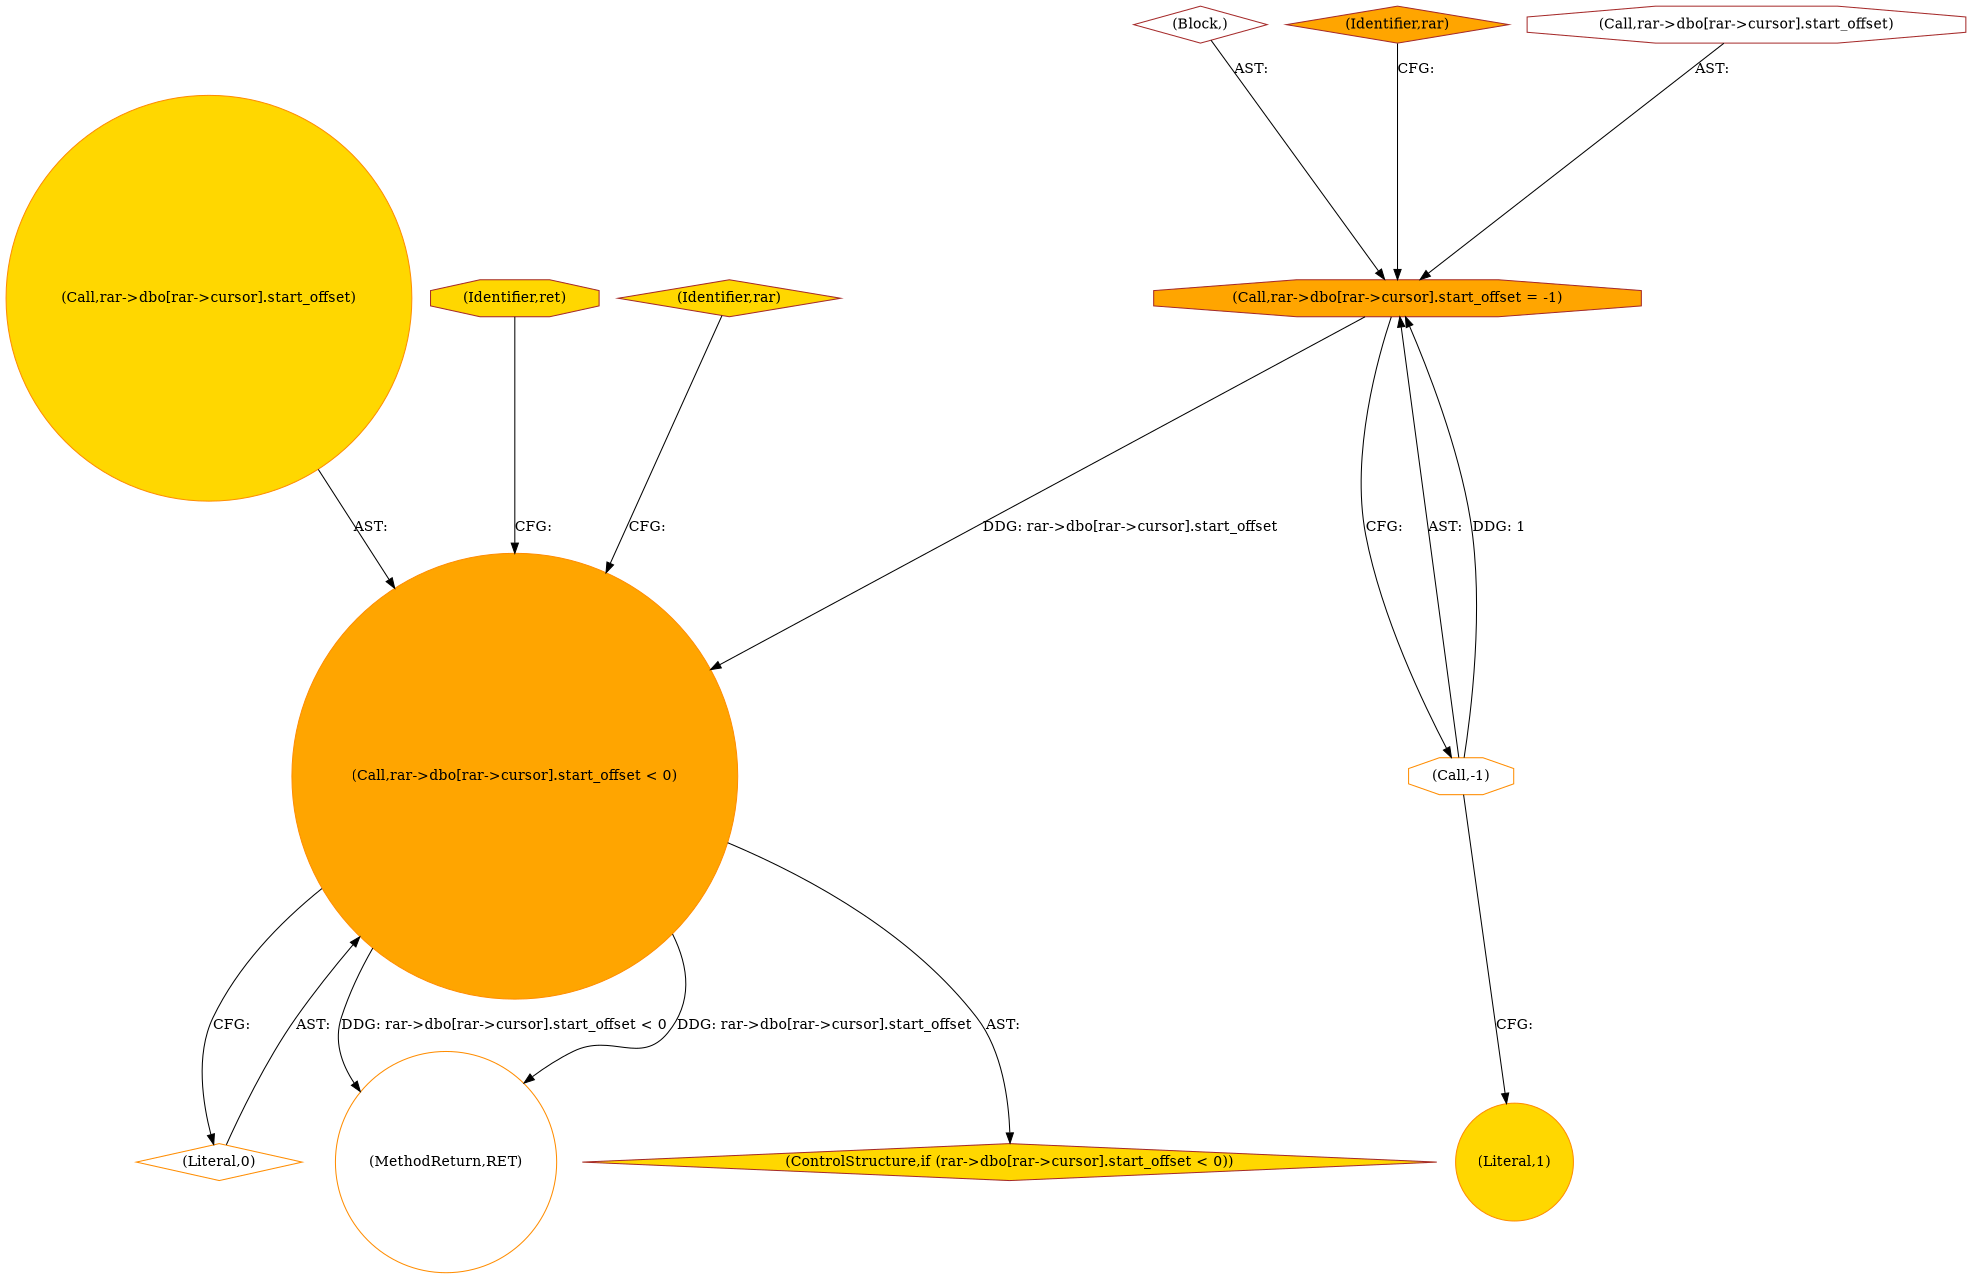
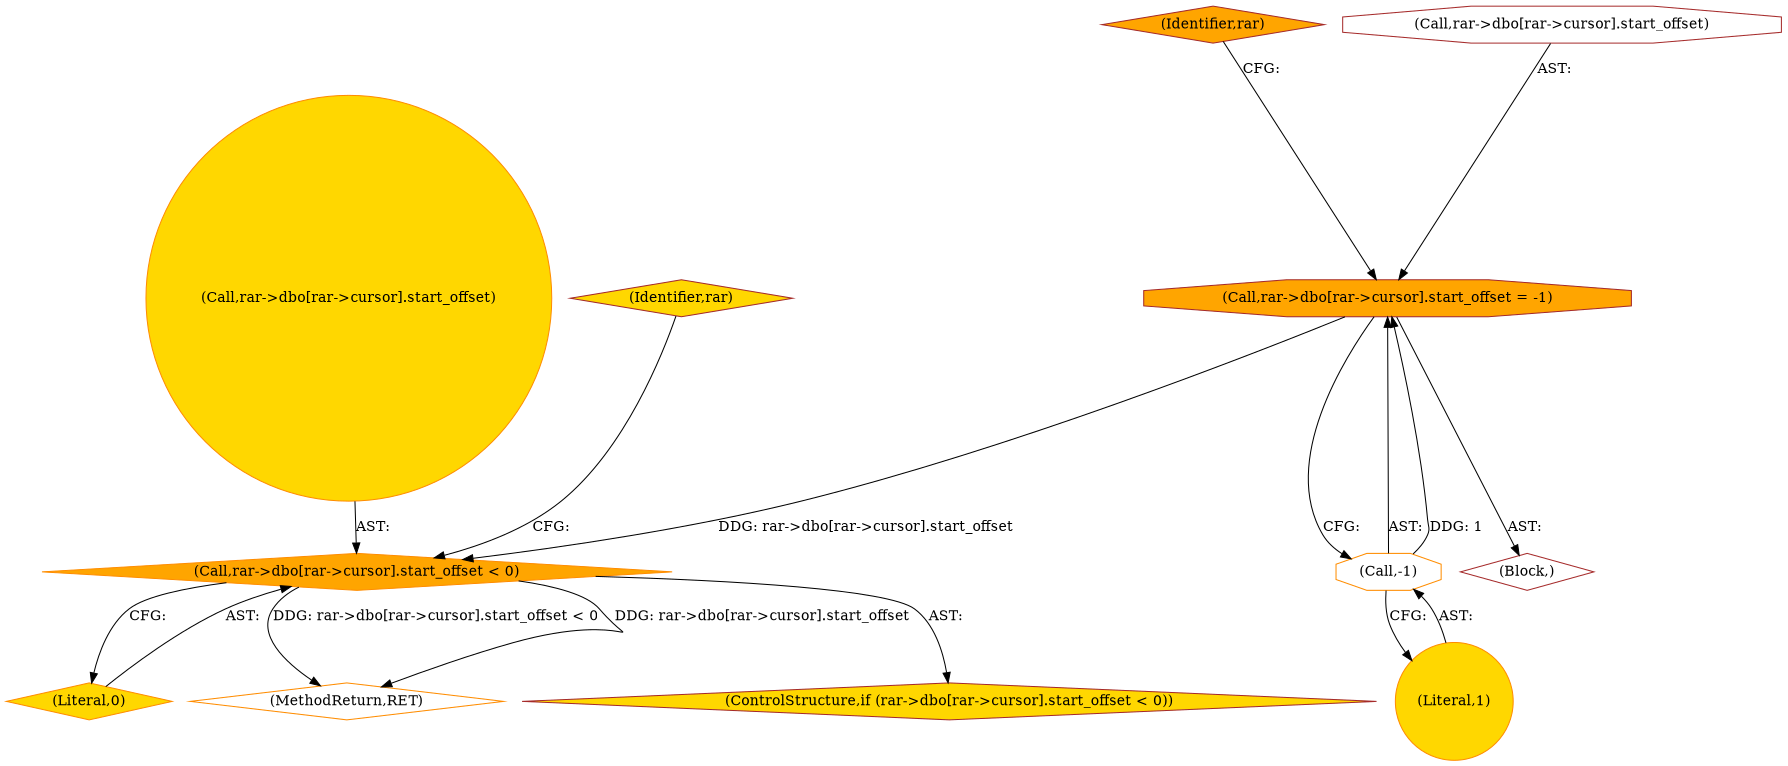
edge "(Block,)" -> "(Call,rar->dbo[rar->cursor].start_offset = -1)": reversed
node "(Identifier,ret)": removed
edge "(Literal,1)" -> "(Call,-1)": added, label "AST:"
node "(Call,rar->dbo[rar->cursor].start_offset < 0)": shape circle -> diamond
node "(Literal,0)": fillcolor white -> gold
node "(MethodReturn,RET)": shape circle -> diamond
